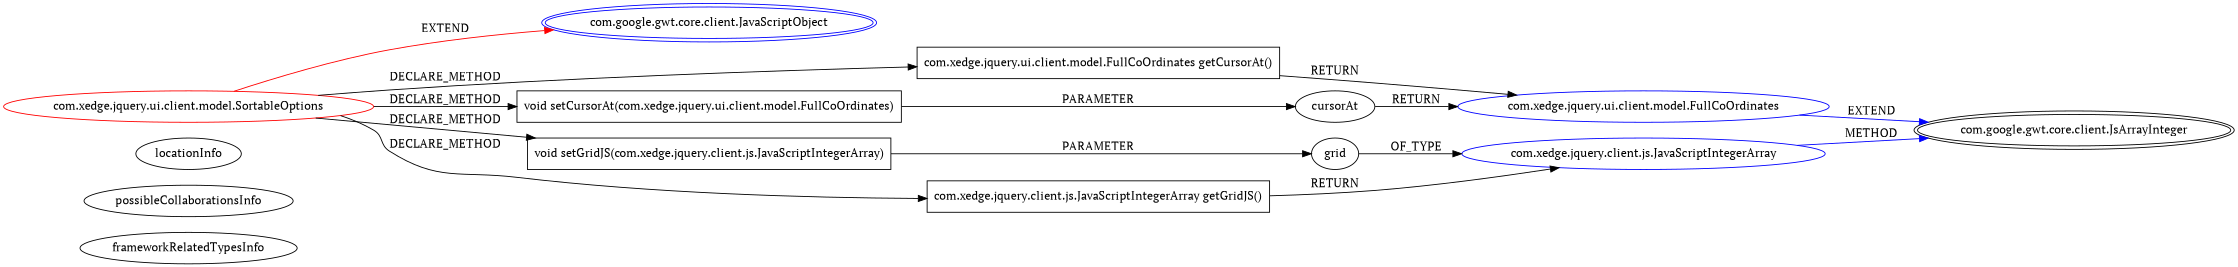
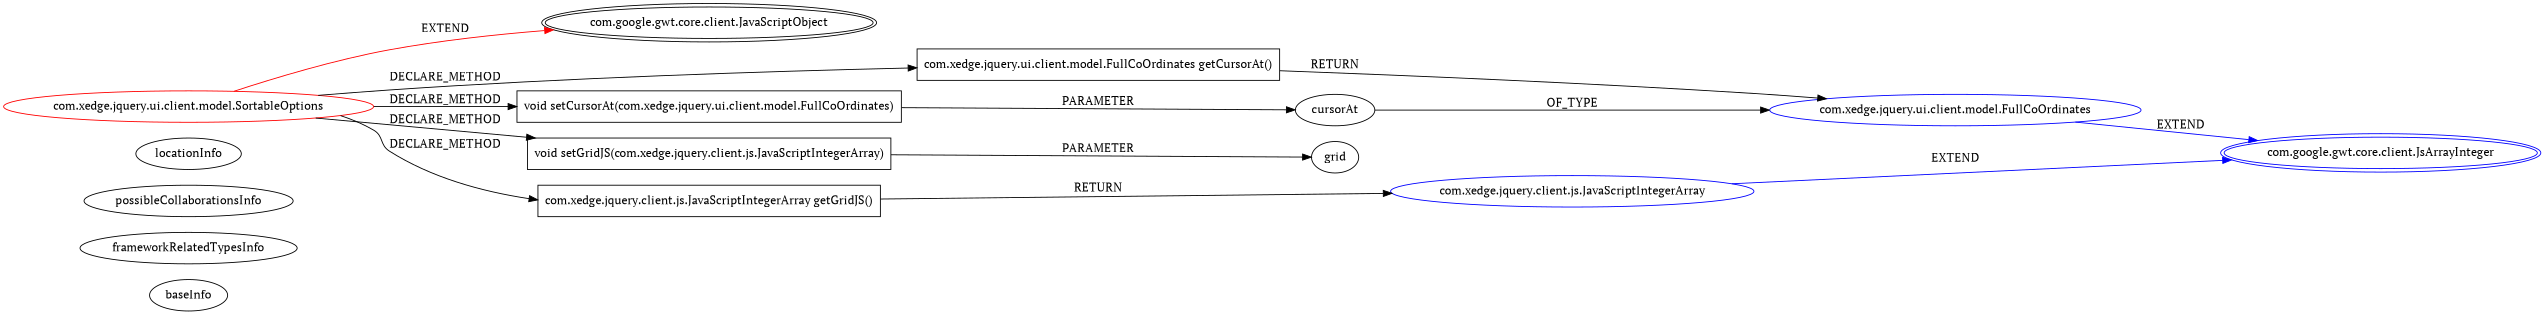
node "com.google.gwt.core.client.JavaScriptObject": color blue -> black
edge "cursorAt" -> "com.xedge.jquery.ui.client.model.FullCoOrdinates": label "RETURN" -> "OF_TYPE"
node "com.google.gwt.core.client.JsArrayInteger": color black -> blue
edge "com.xedge.jquery.client.js.JavaScriptIntegerArray" -> "com.google.gwt.core.client.JsArrayInteger": label "METHOD" -> "EXTEND"
edge "grid" -> "com.xedge.jquery.client.js.JavaScriptIntegerArray": removed, label "OF_TYPE"
node "baseInfo": added
